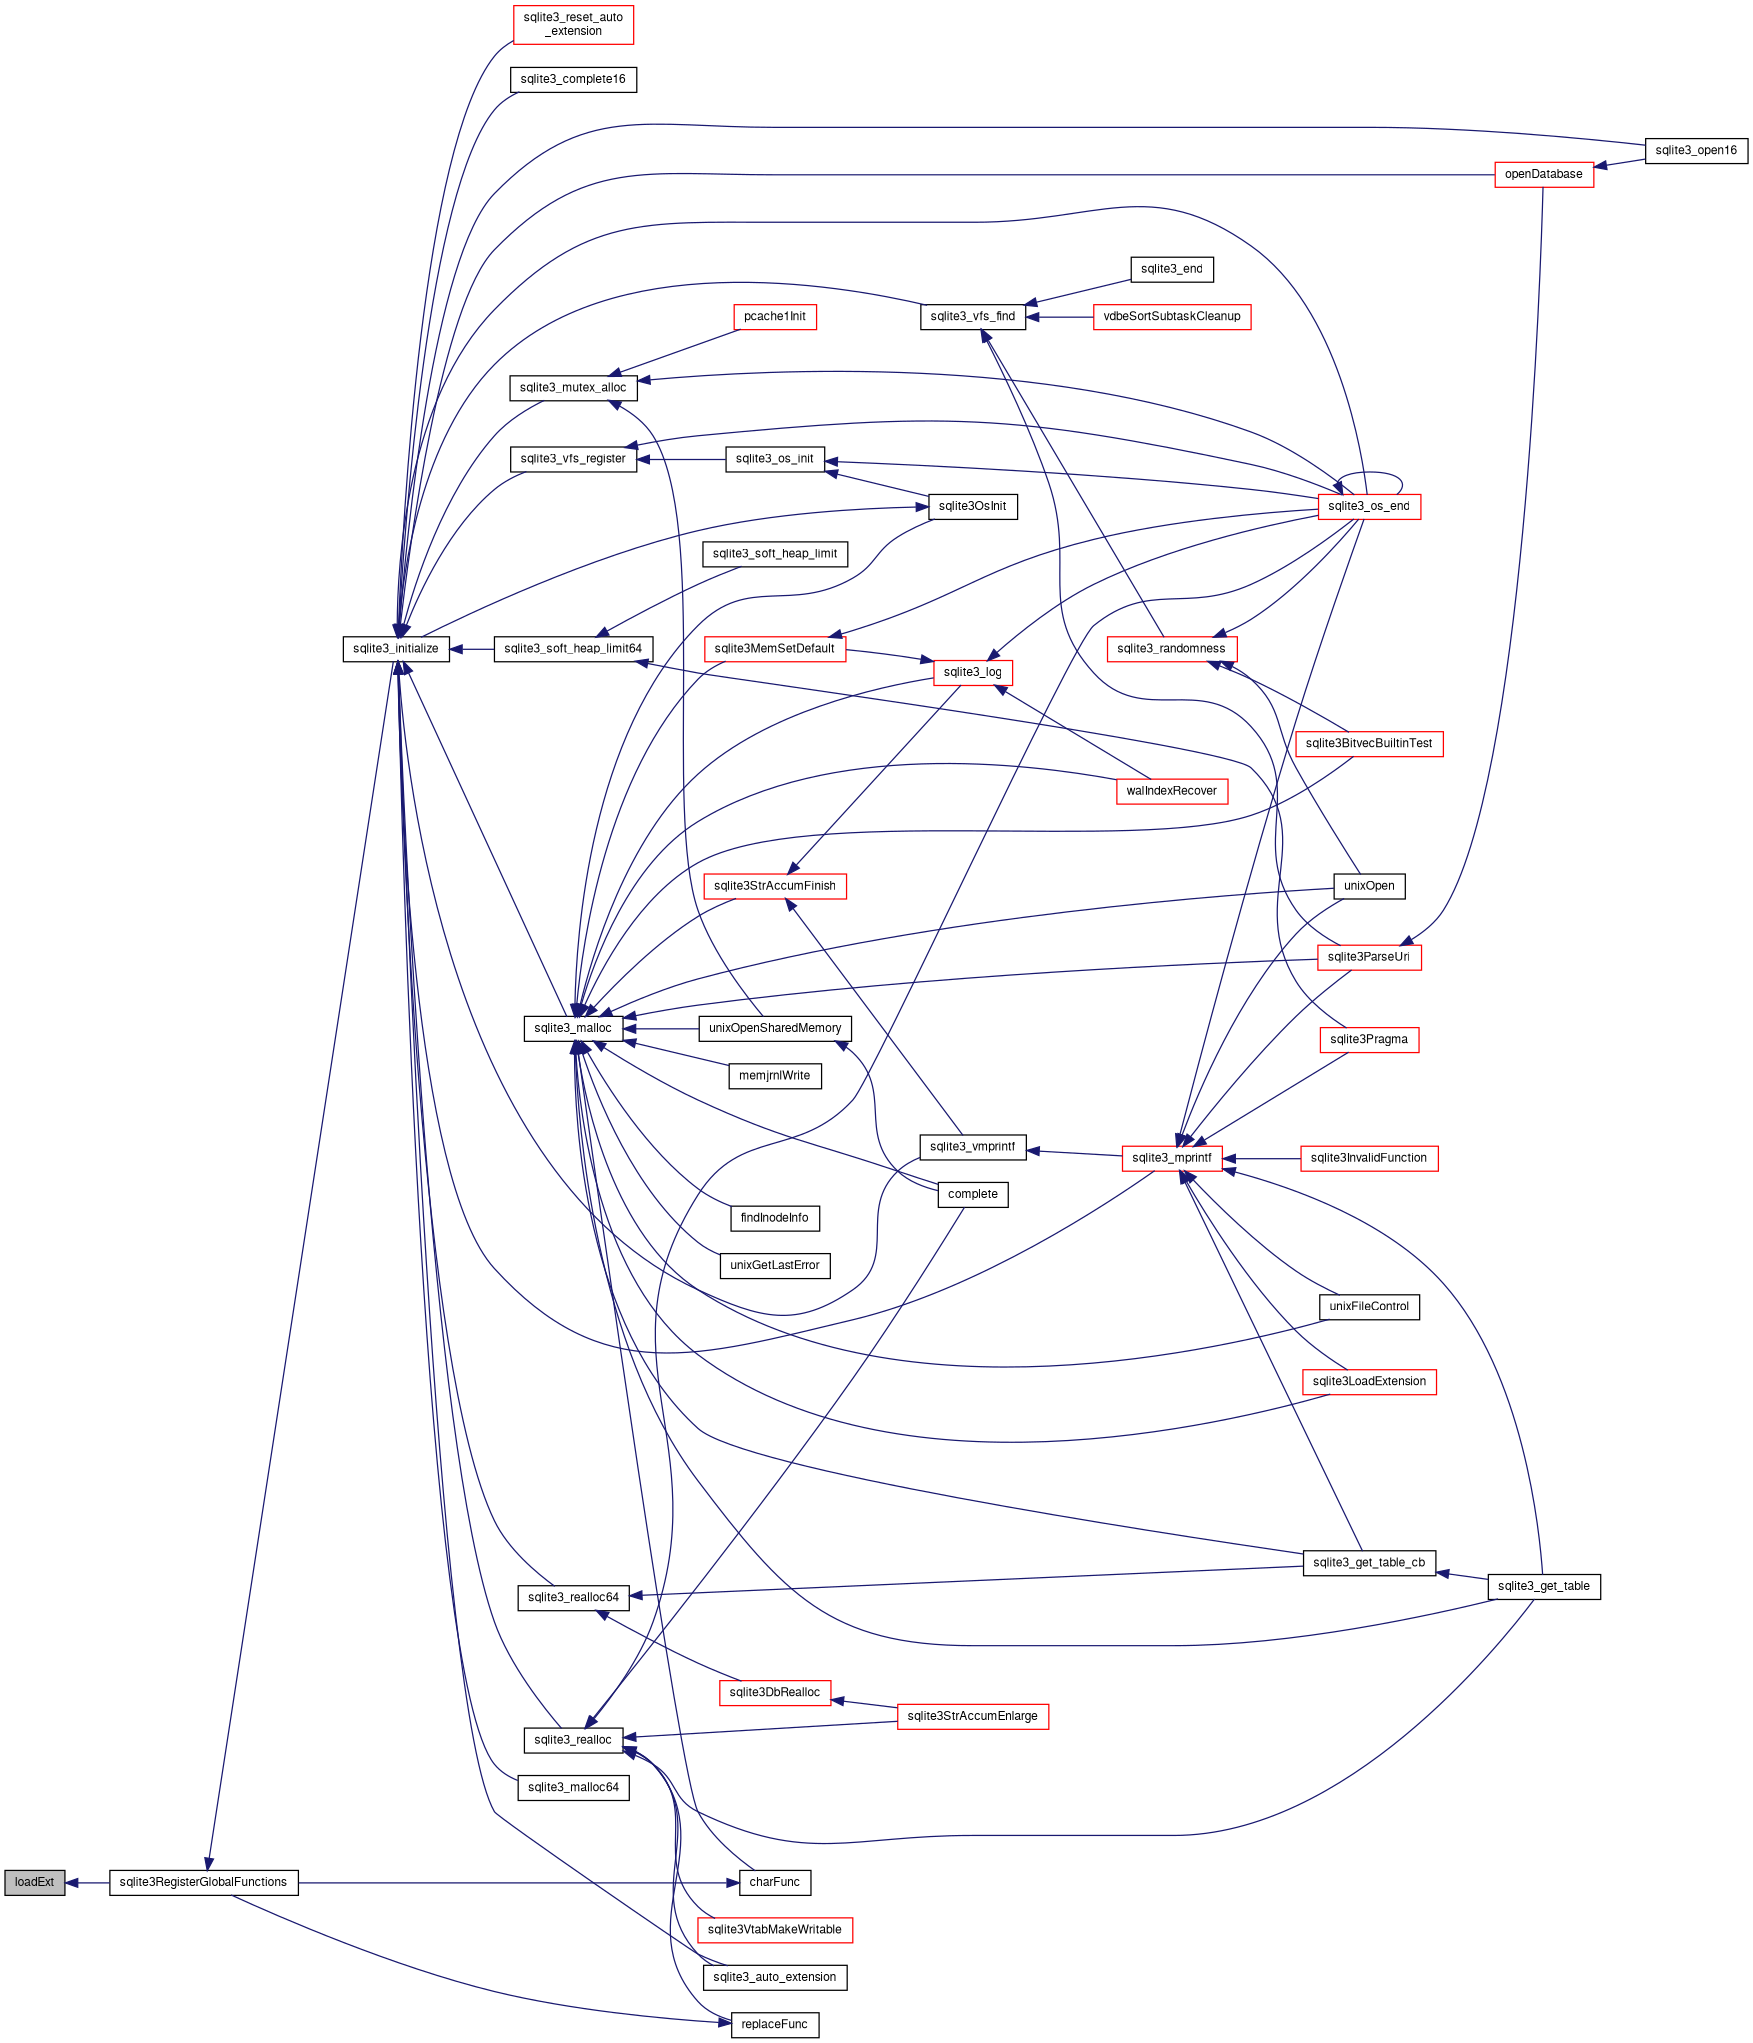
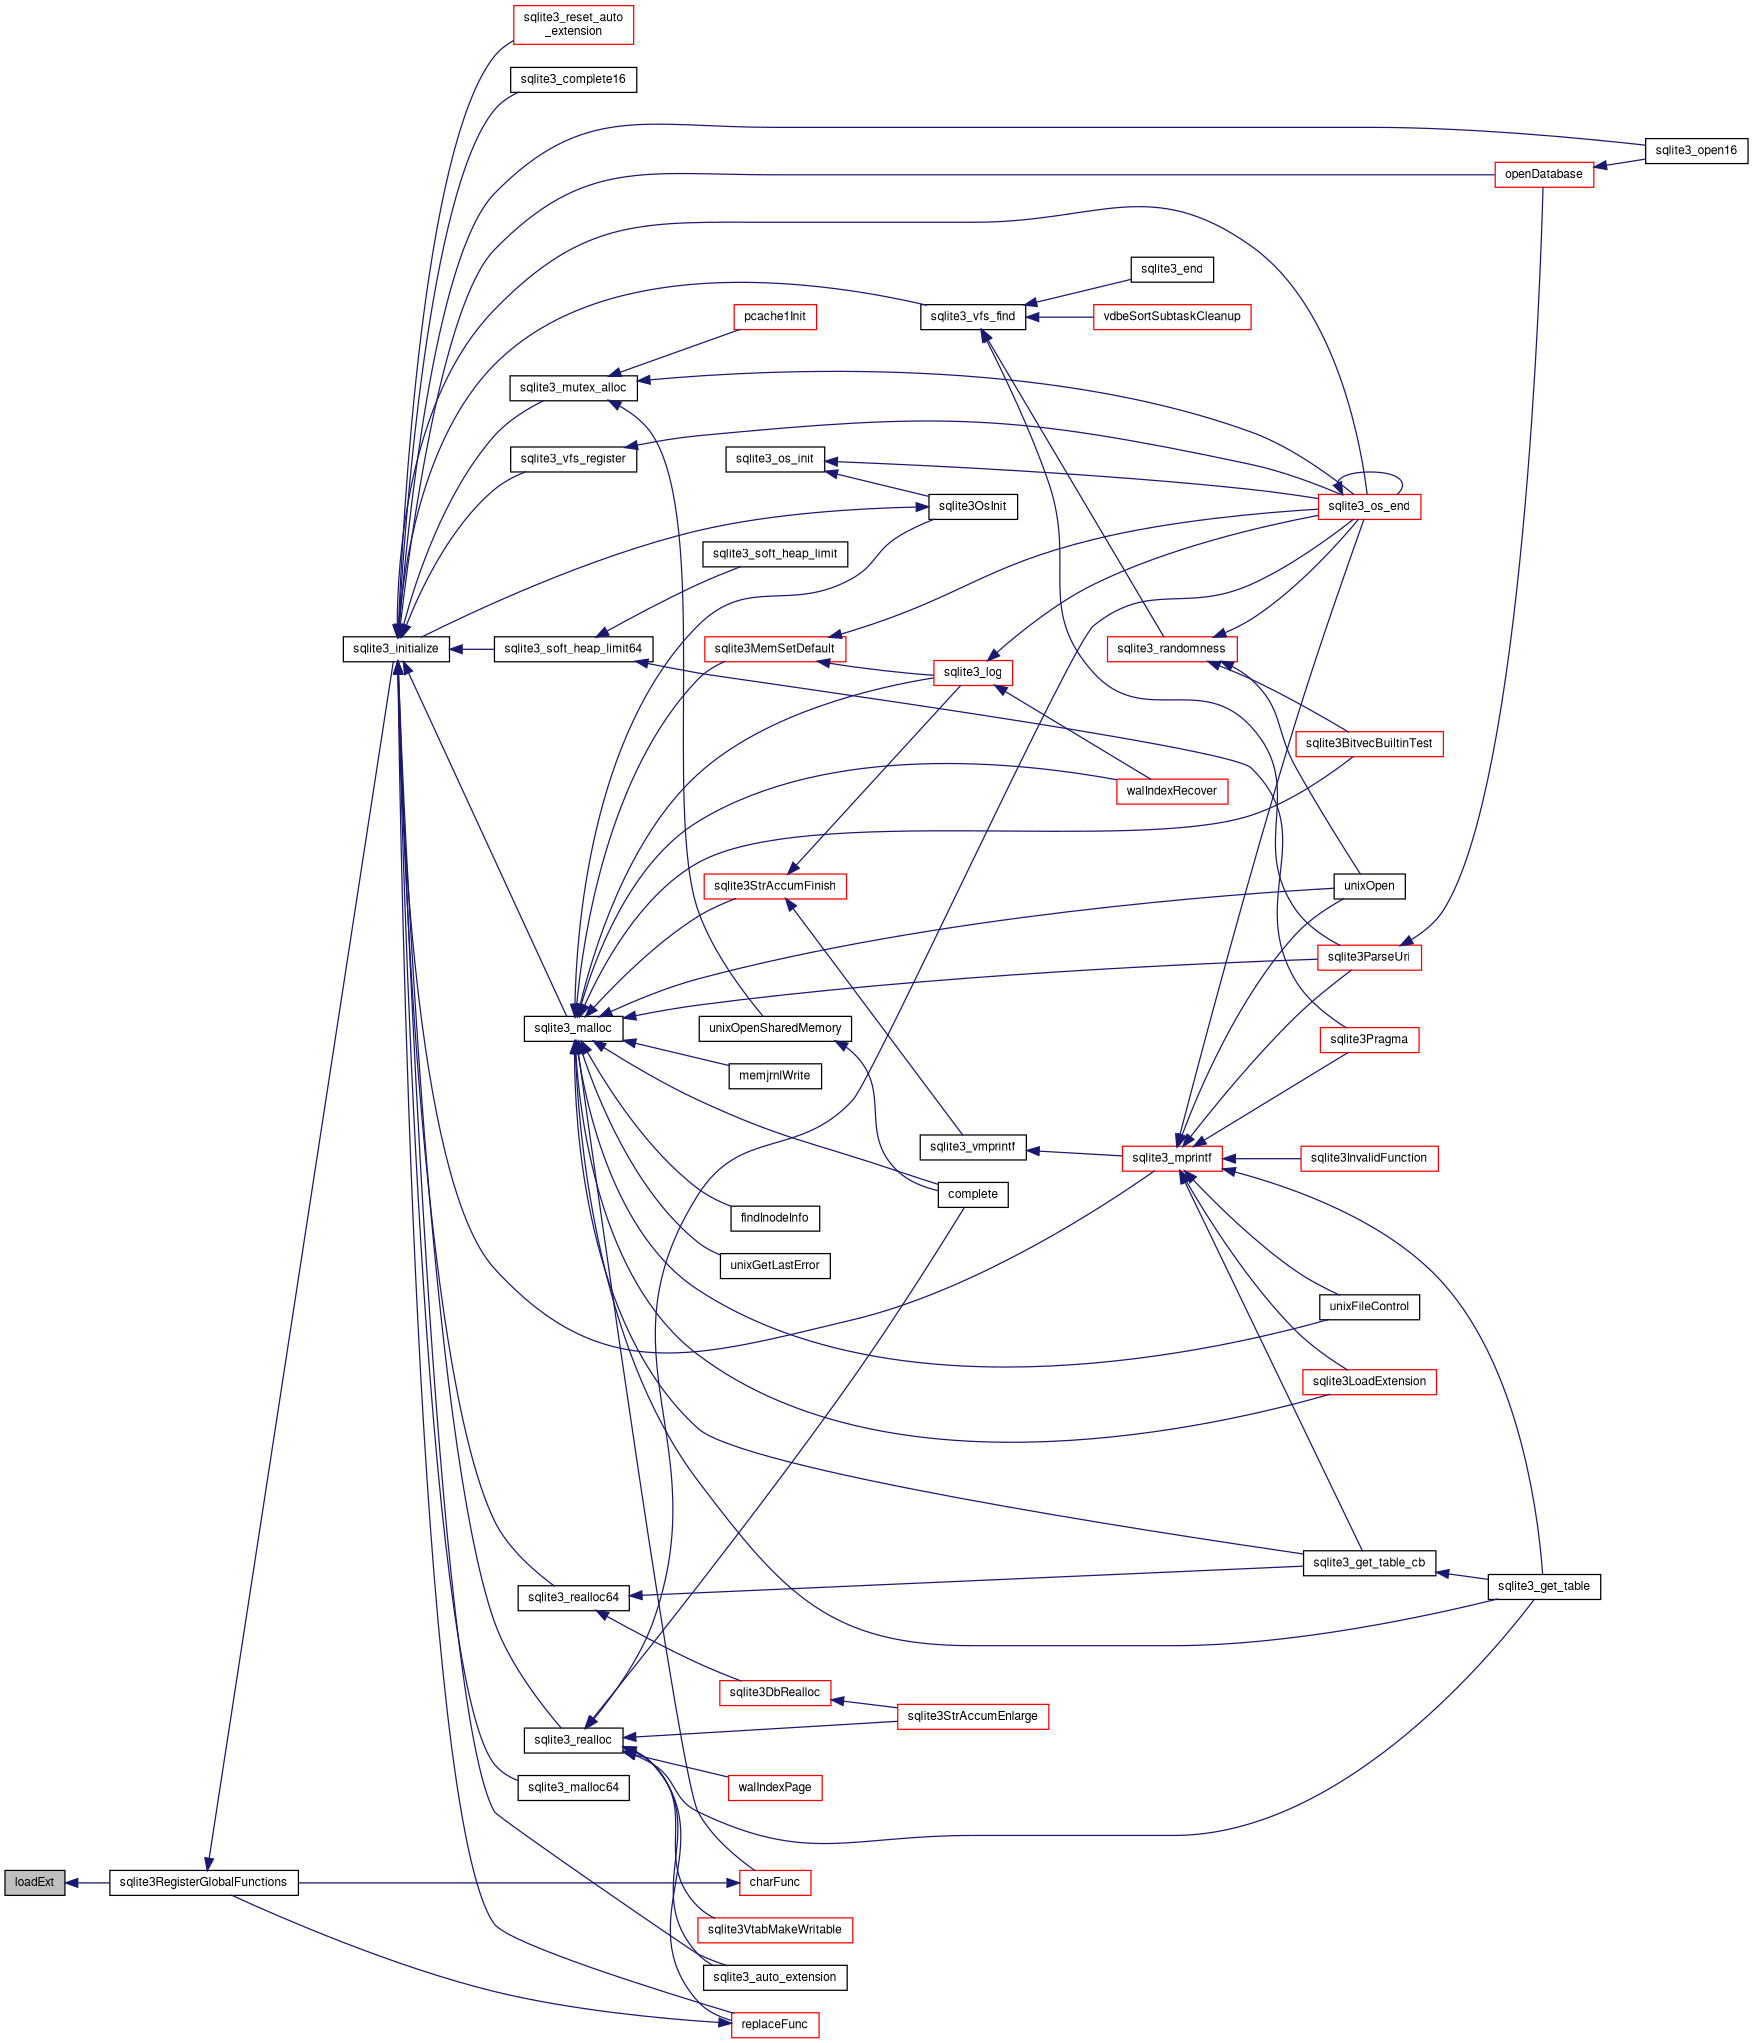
edge "sqlite3_os_init" -> "sqlite3_vfs_register": removed
edge "sqlite3MemSetDefault" -> "sqlite3_log": reversed
edge "unixOpenSharedMemory" -> "sqlite3_malloc": removed
edge "sqlite3_vmprintf" -> "sqlite3_initialize": now "replaceFunc" -> "sqlite3_initialize"
node "walIndexPage": added
node "charFunc": color black -> red
node "replaceFunc": color black -> red
